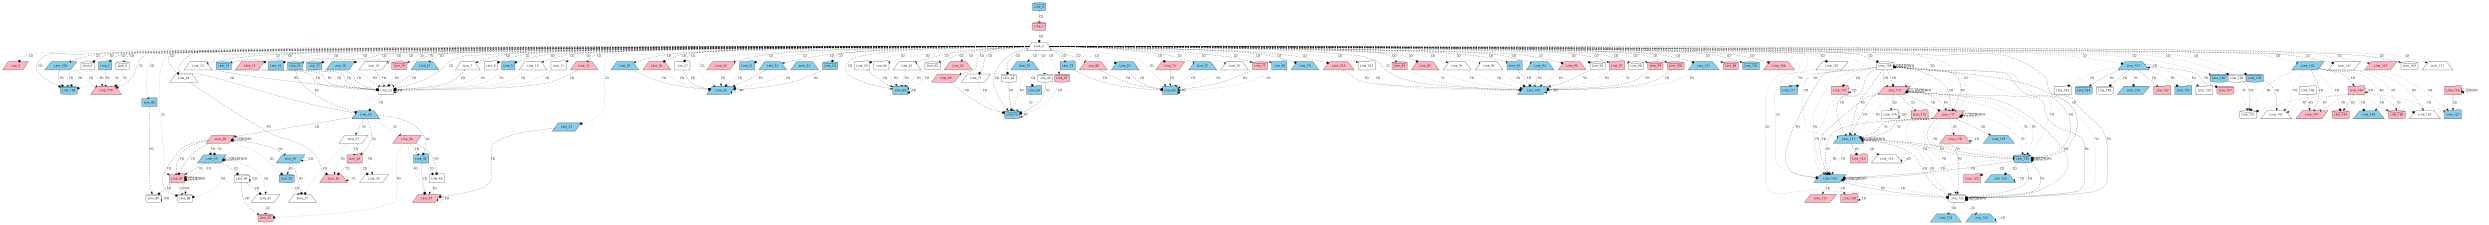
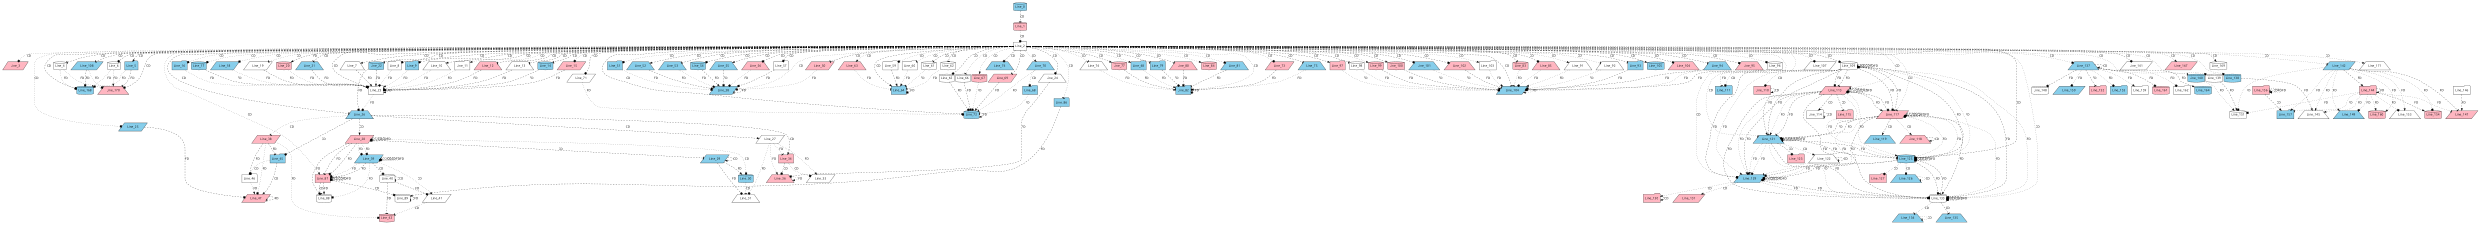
node "Line_2": shape trapezium -> folder
edge "Line_2" -> "Line_53": added, label "CD"
node "Line_61": shape trapezium -> cylinder
